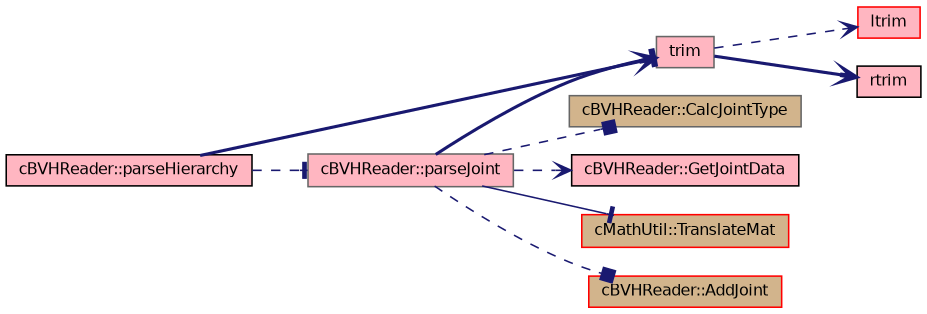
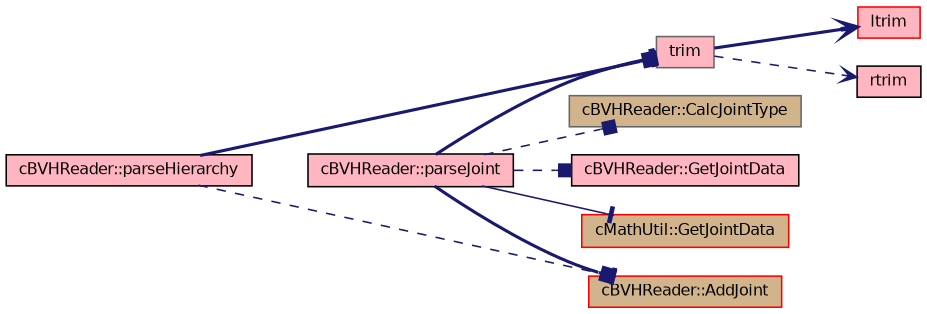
edge "trim" -> "ltrim": style dashed -> bold
edge "trim" -> "rtrim": style bold -> dashed
edge "cBVHReader::parseHierarchy" -> "trim": arrowhead vee -> box
edge "cBVHReader::parseHierarchy" -> "cBVHReader::parseJoint": now "cBVHReader::parseHierarchy" -> "cBVHReader::AddJoint"
node "cBVHReader::parseJoint": color gray40 -> black
edge "cBVHReader::parseJoint" -> "cBVHReader::GetJointData": arrowhead vee -> box
node "cMathUtil::TranslateMat": label "cMathUtil::TranslateMat" -> "cMathUtil::GetJointData"
edge "cBVHReader::parseJoint" -> "cBVHReader::AddJoint": style dashed -> bold
